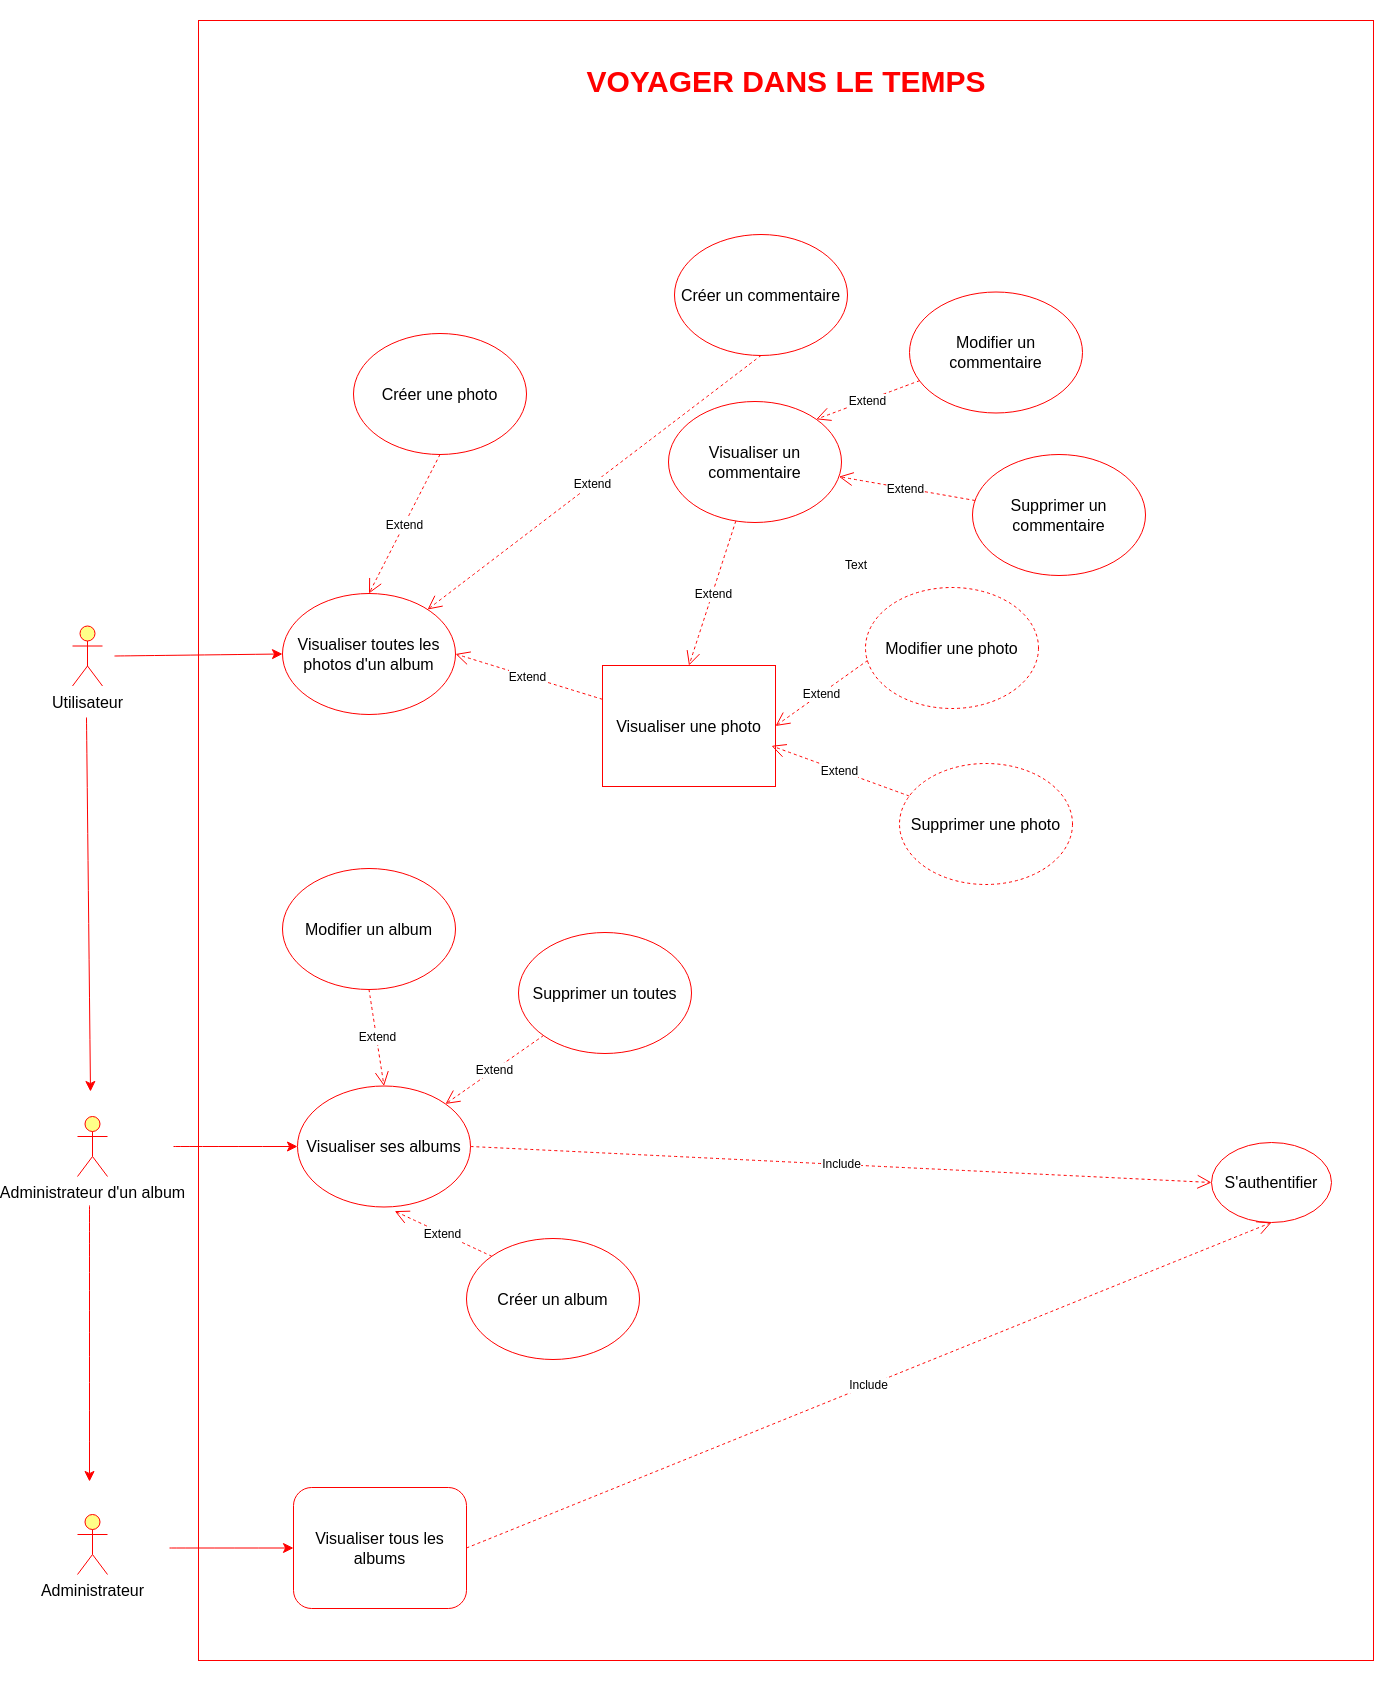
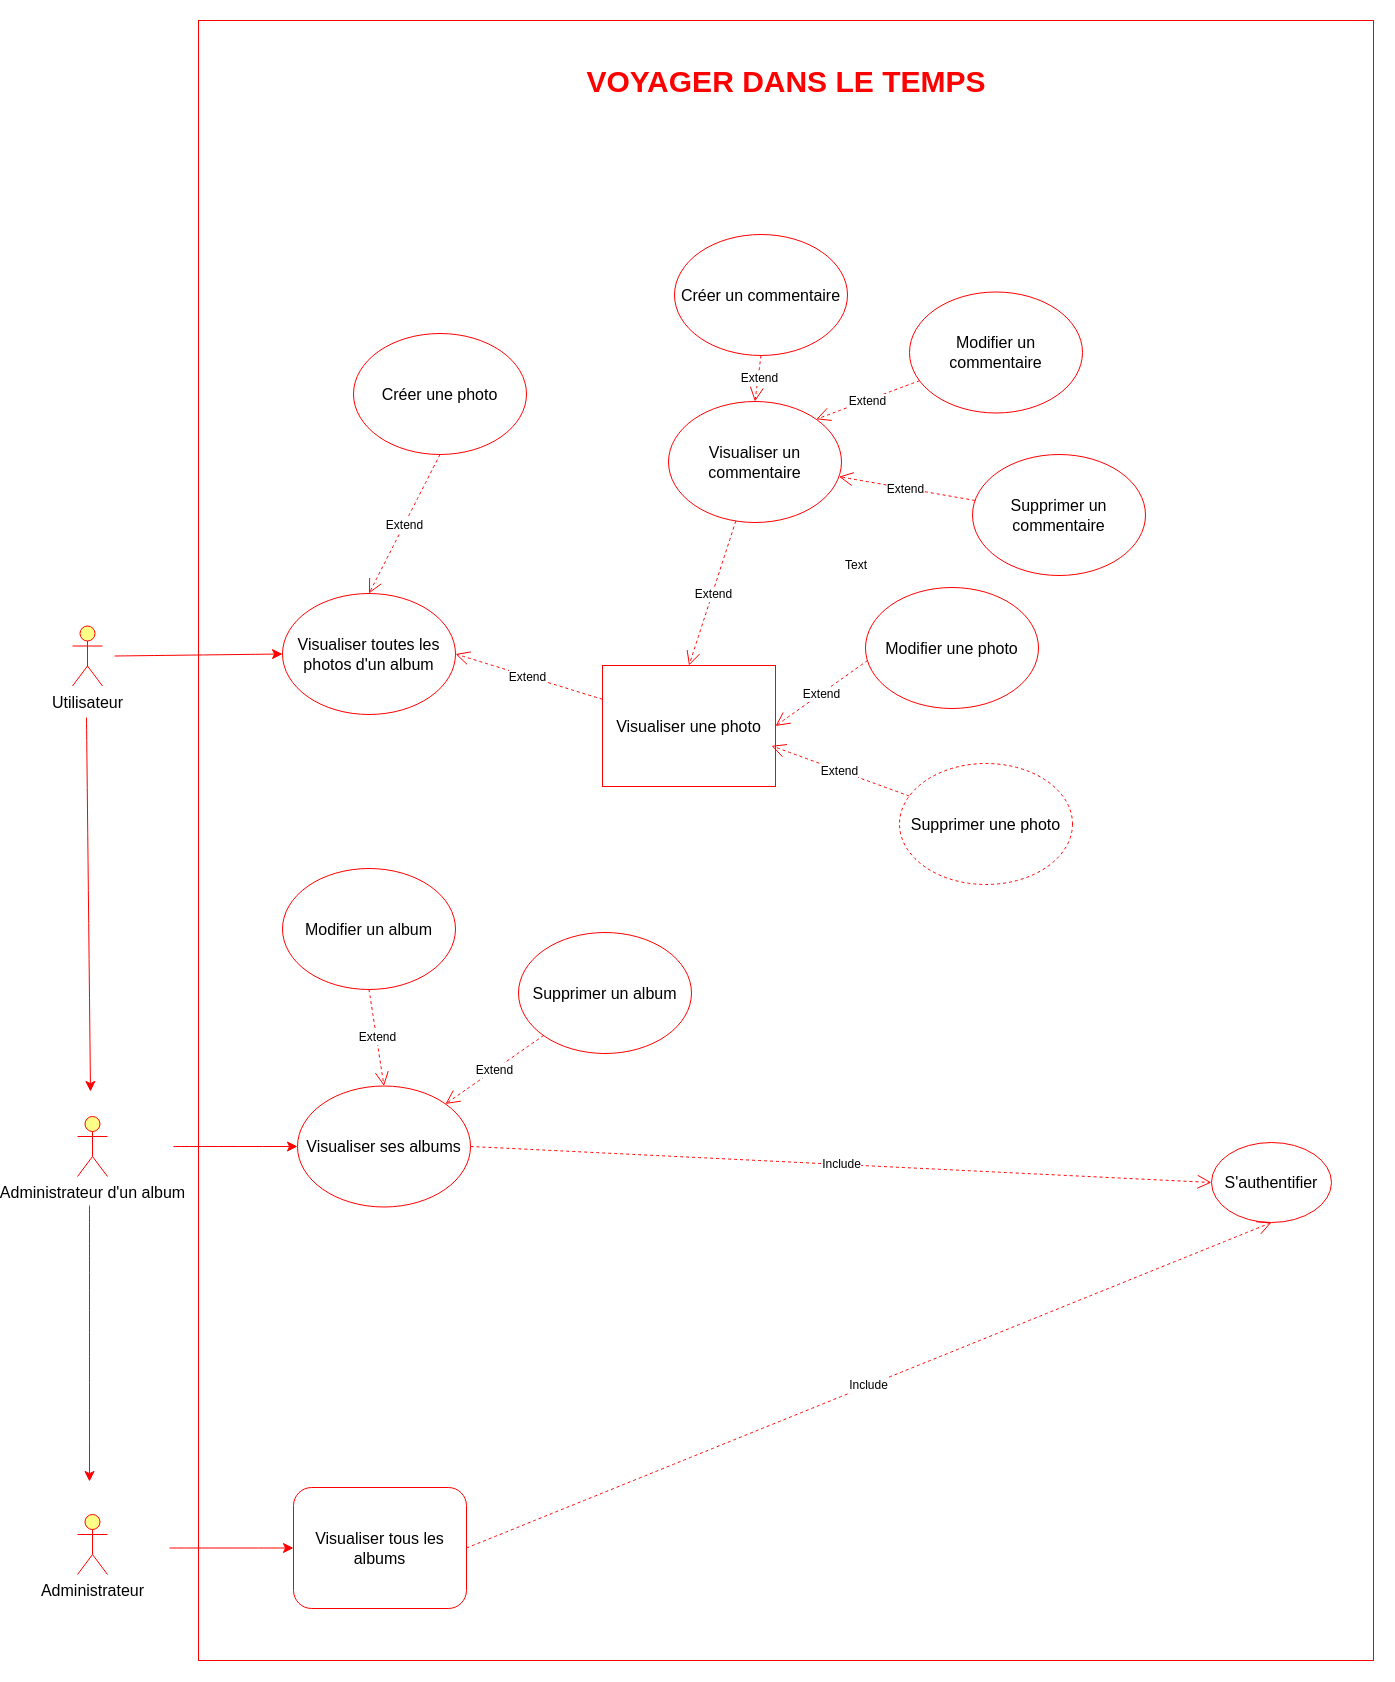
edge "Créer un commentaire" -> "Visualiser toutes les photos d'un album": now "Créer un commentaire" -> "Visualiser un commentaire"
node "Modifier une photo": style dashed -> solid
node "Supprimer un toutes": label "Supprimer un toutes" -> "Supprimer un album"
edge "Créer un album" -> "Visualiser ses albums": removed, label "Extend"
node "Créer un album": removed
